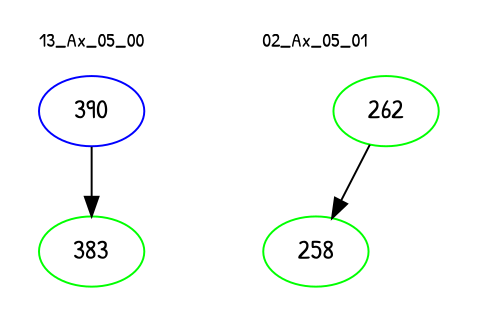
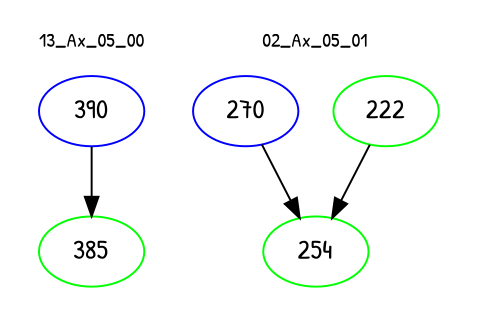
node "270": added
node "262": label "262" -> "222"
node "383": label "383" -> "385"
node "258": label "258" -> "254"
